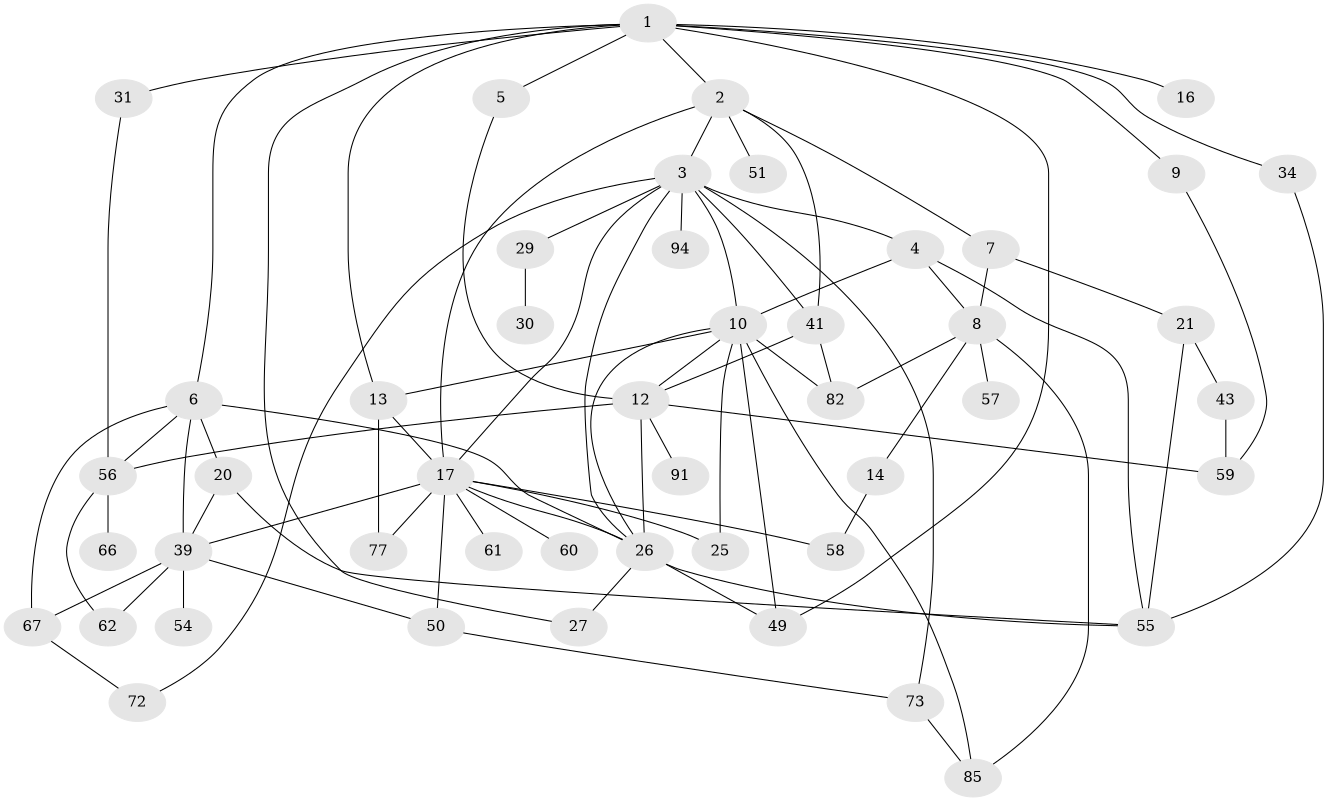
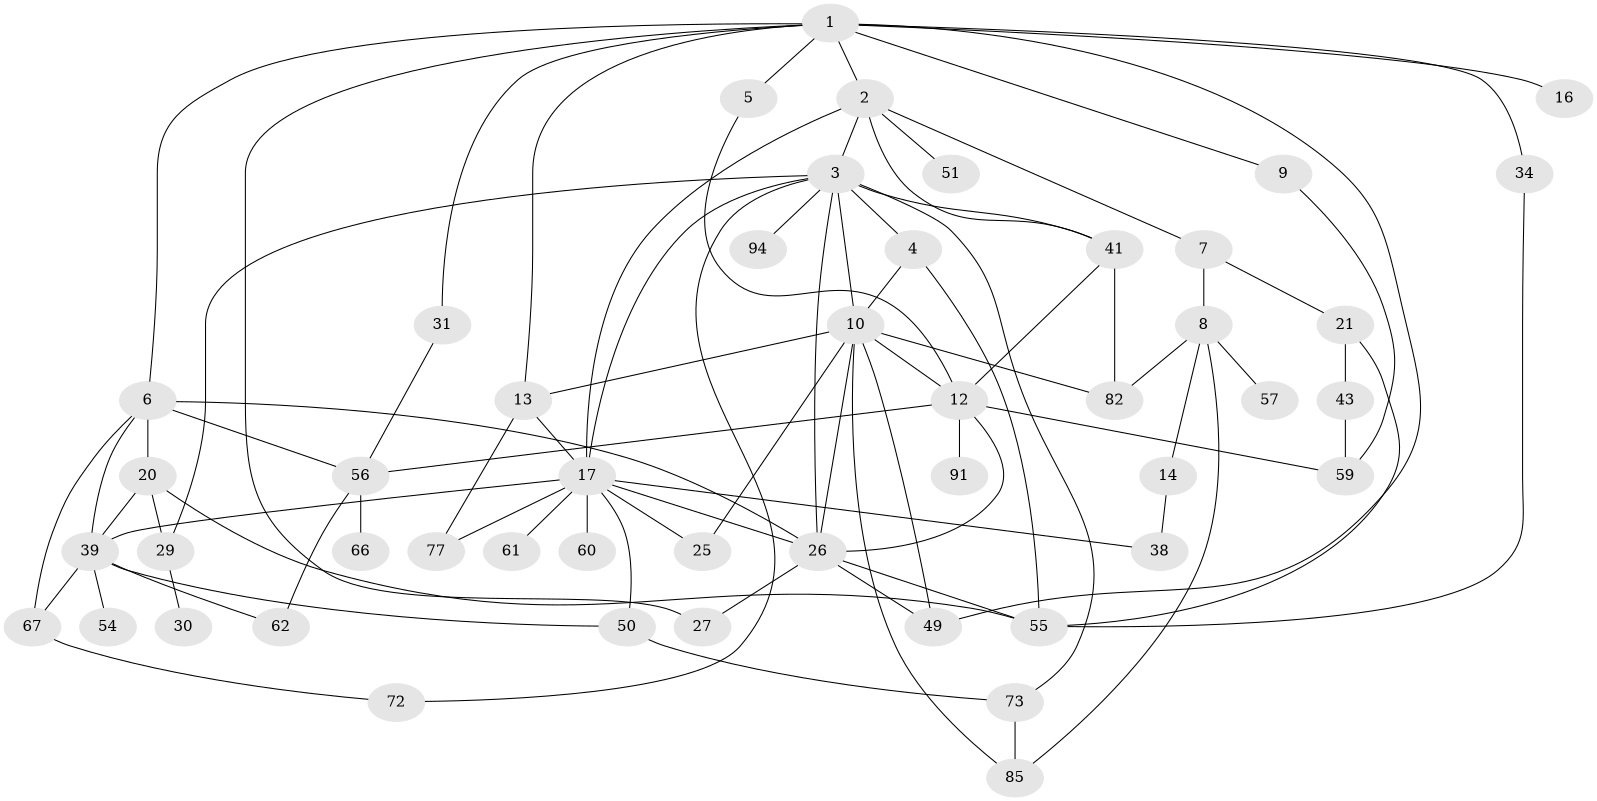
edge "4" -- "8": removed
edge "20" -- "29": added
node "58": label "58" -> "38"
